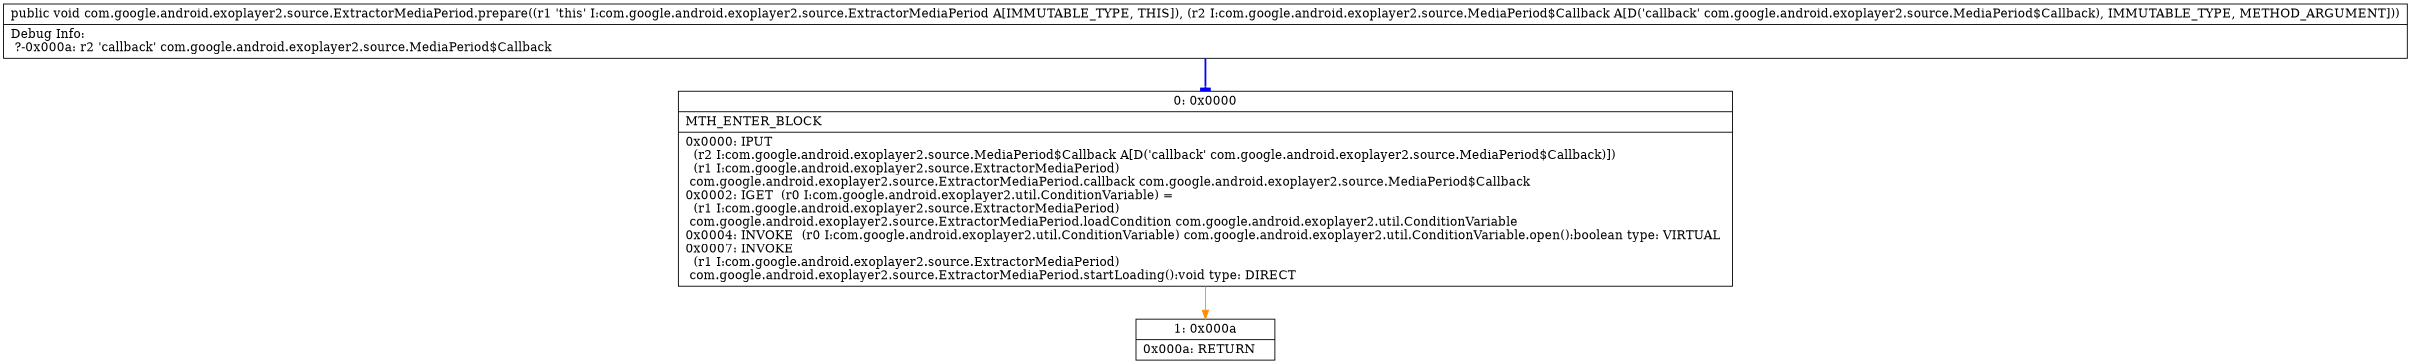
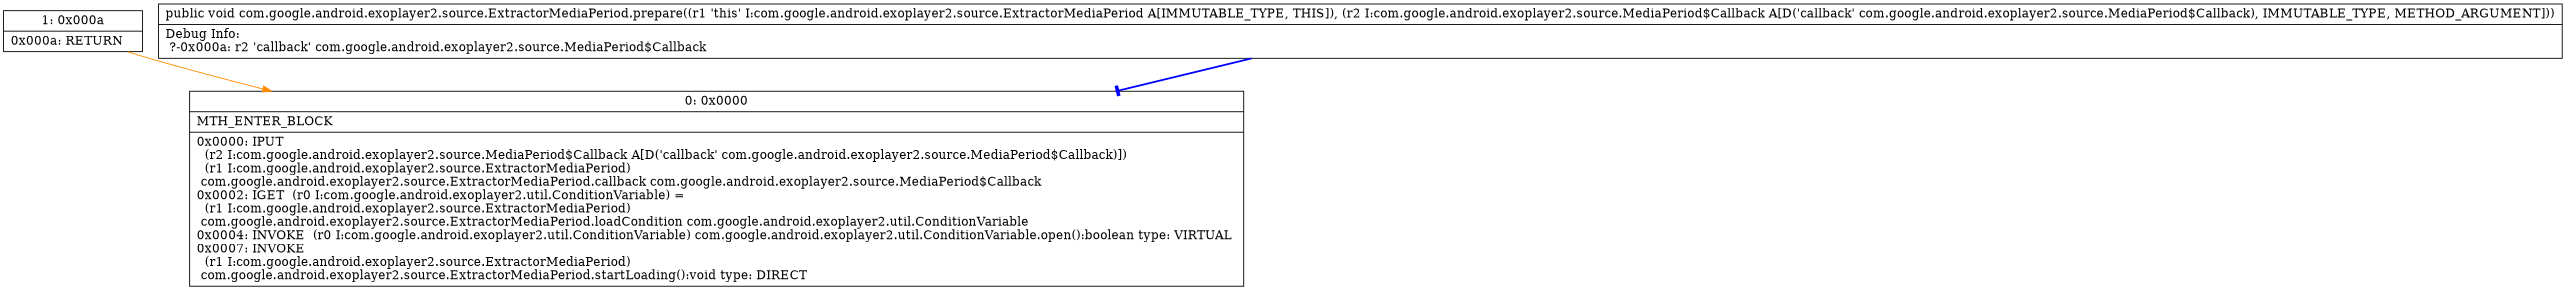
edge "0: 0x0000" -> "1: 0x000a": reversed
